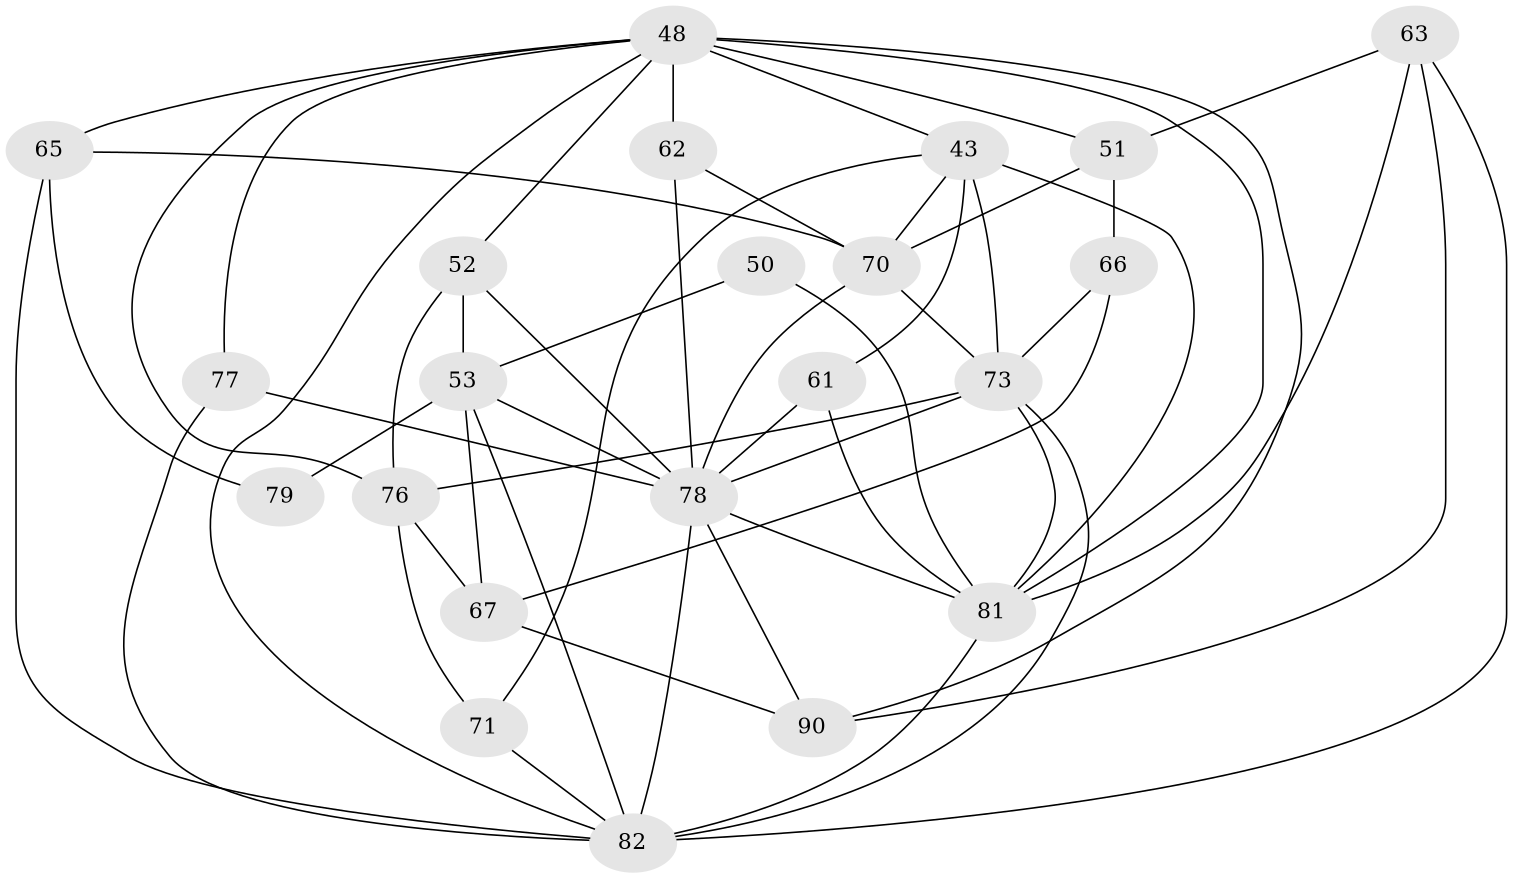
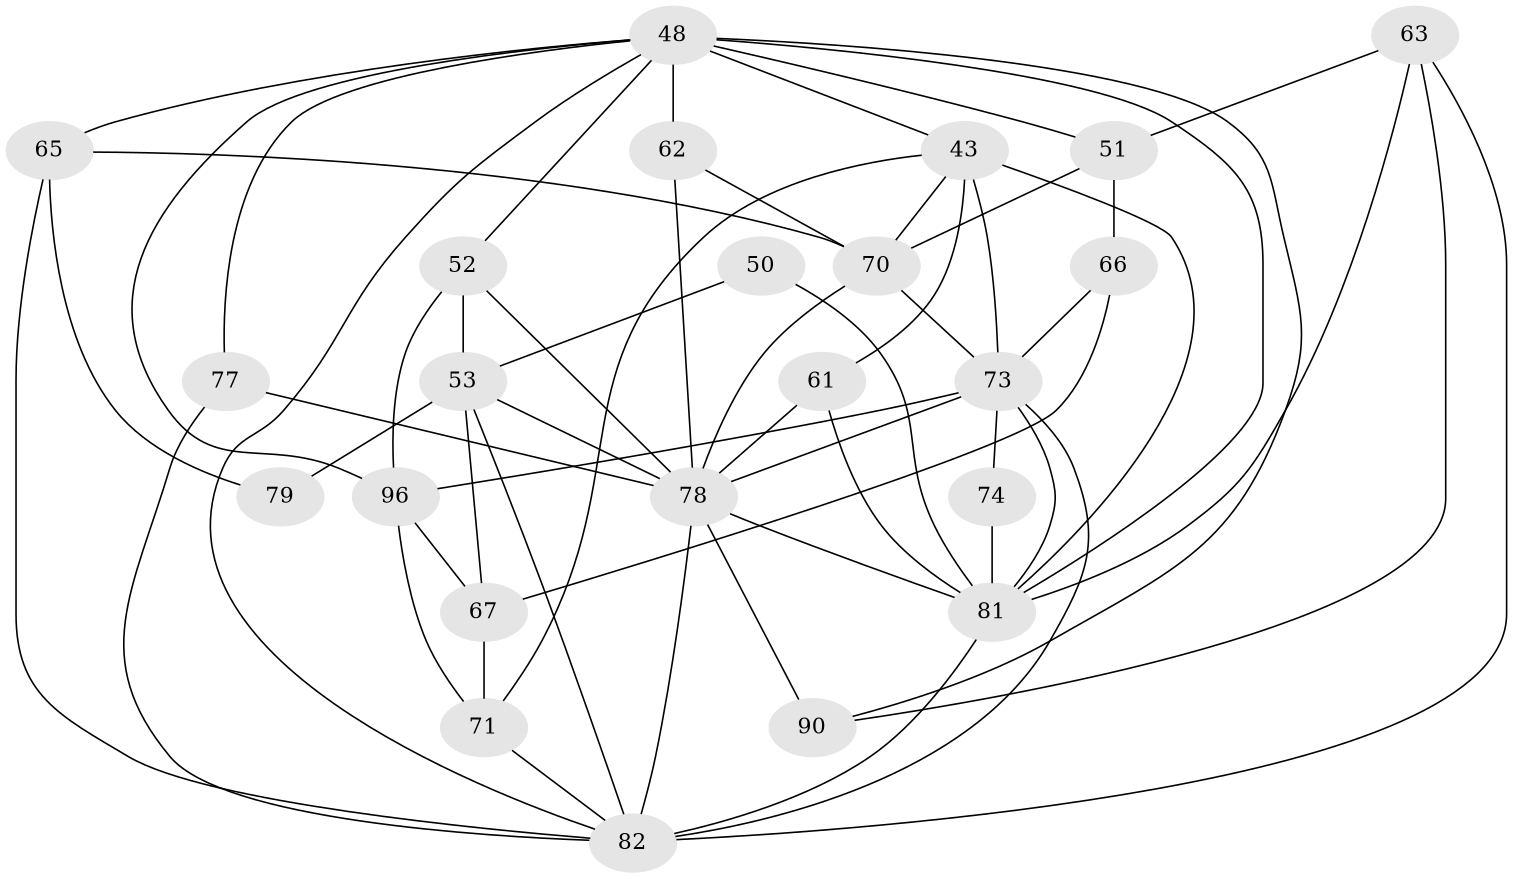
node "76": label "76" -> "96"
node "74": added
edge "67" -- "90": now "67" -- "71"
